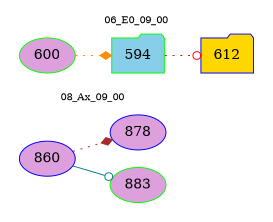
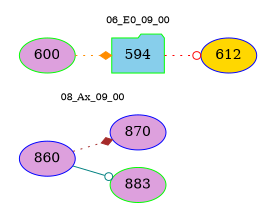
node "612": shape folder -> ellipse
node "878": label "878" -> "870"
